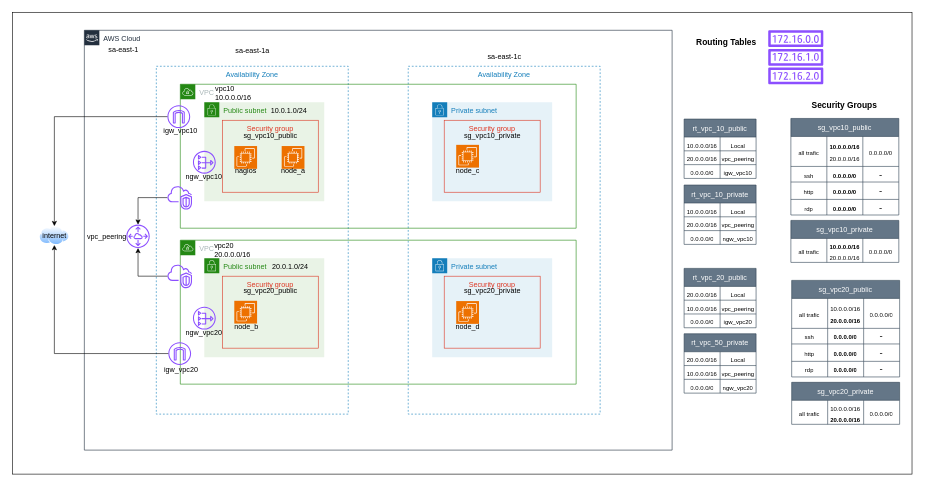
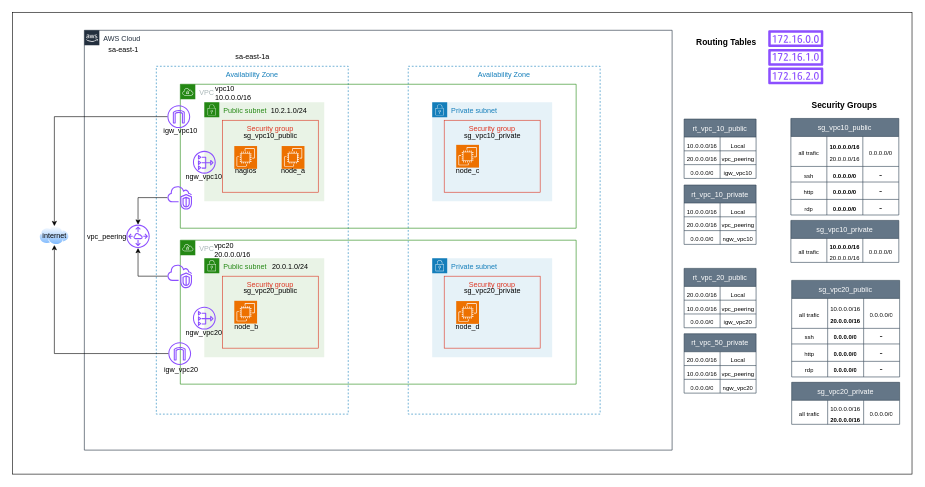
node "sa-east-1a": moved (252, 51) -> (252, 57)
node "sa-east-1c": removed
node "10.0.1.0/24": label "10.0.1.0/24" -> "10.2.1.0/24"
